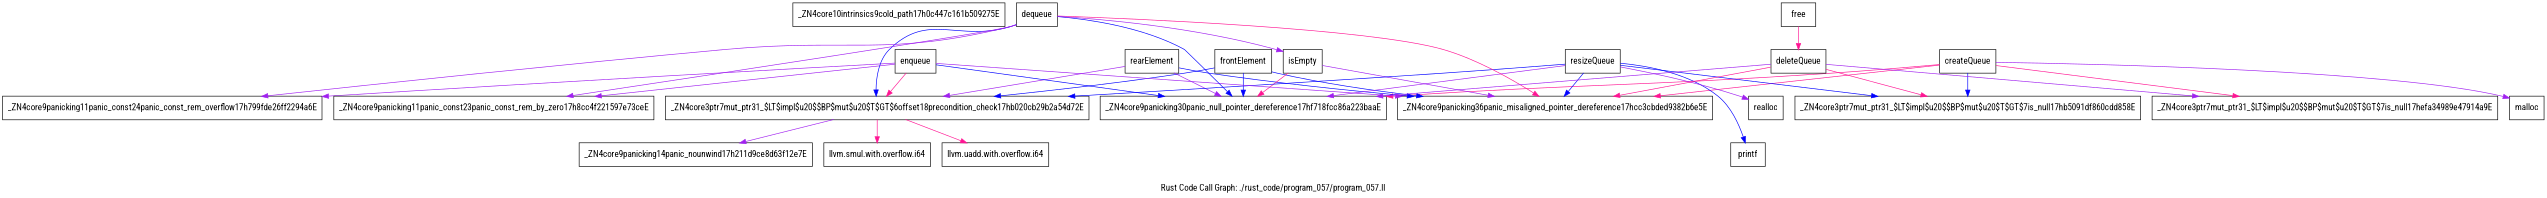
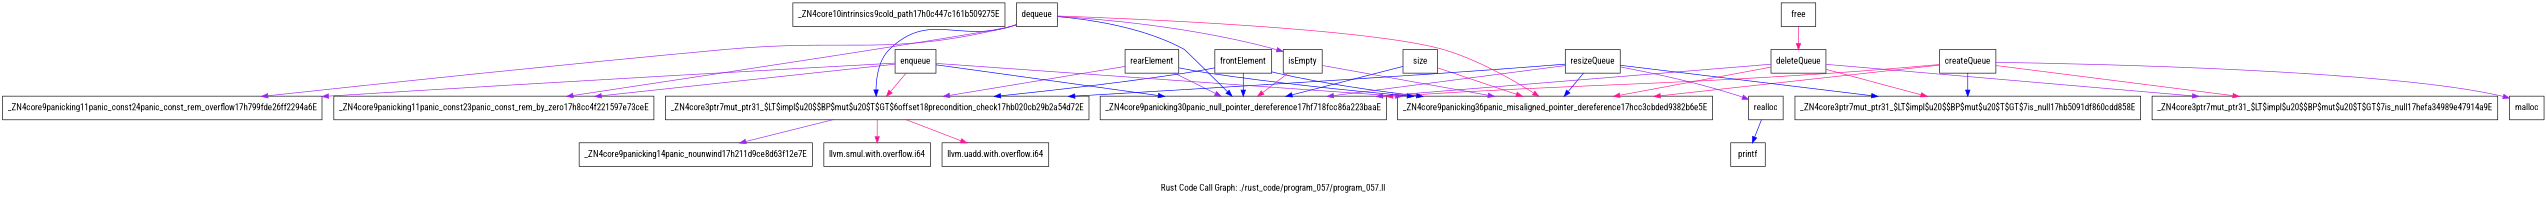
node "size": added
edge "resizeQueue" -> "printf": now "realloc" -> "printf"
